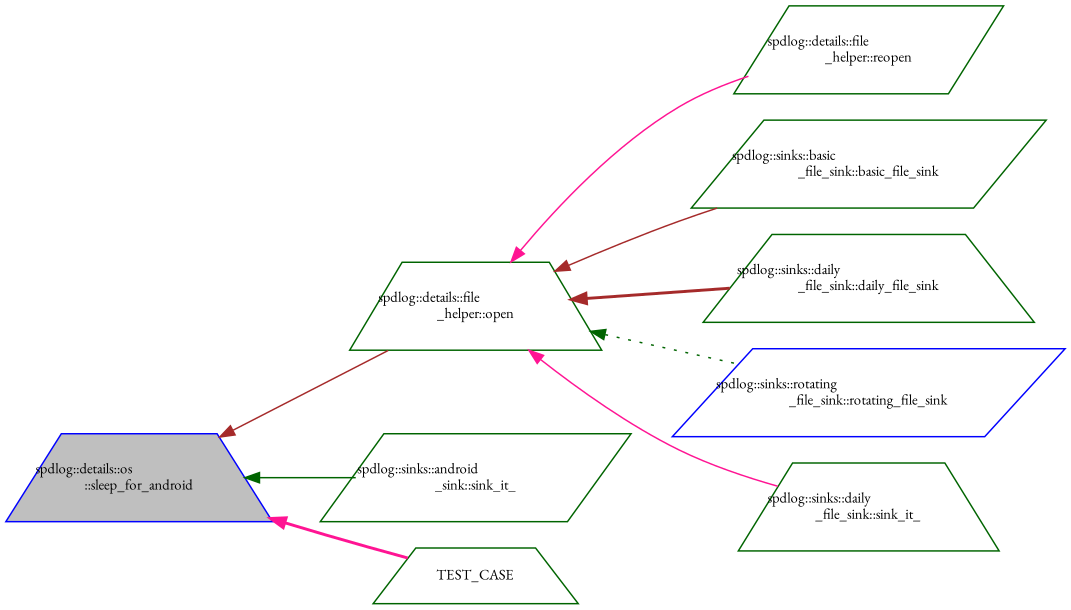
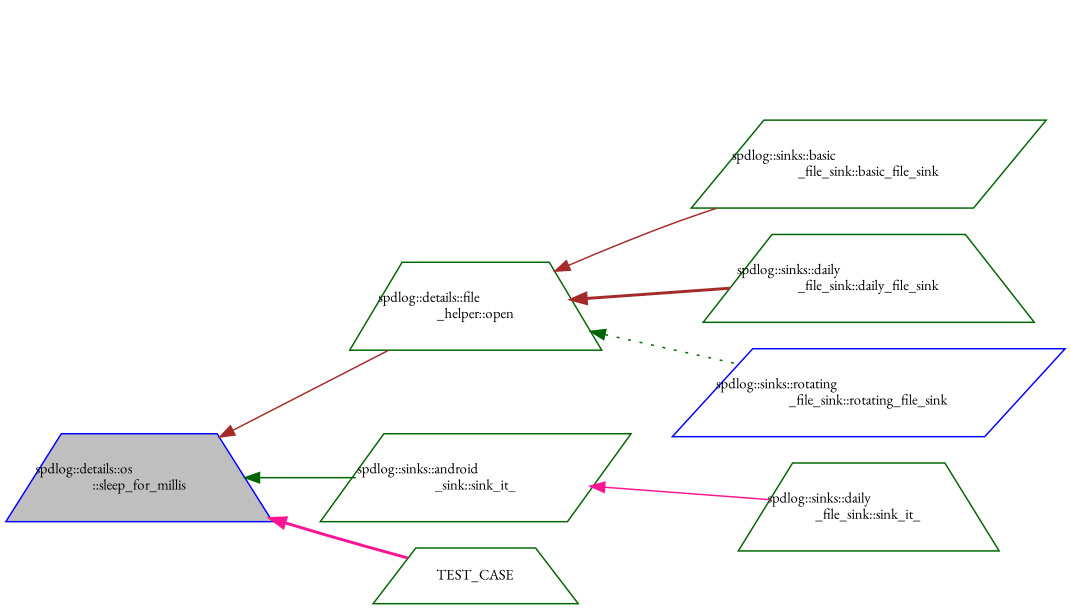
node "spdlog::details::file _helper::reopen": removed
edge "spdlog::sinks::daily _file_sink::sink_it_" -> "spdlog::details::file _helper::open": now "spdlog::sinks::daily _file_sink::sink_it_" -> "spdlog::sinks::android _sink::sink_it_"
node "spdlog::details::os ::sleep_for_android": label "spdlog::details::os ::sleep_for_android" -> "spdlog::details::os ::sleep_for_millis"
